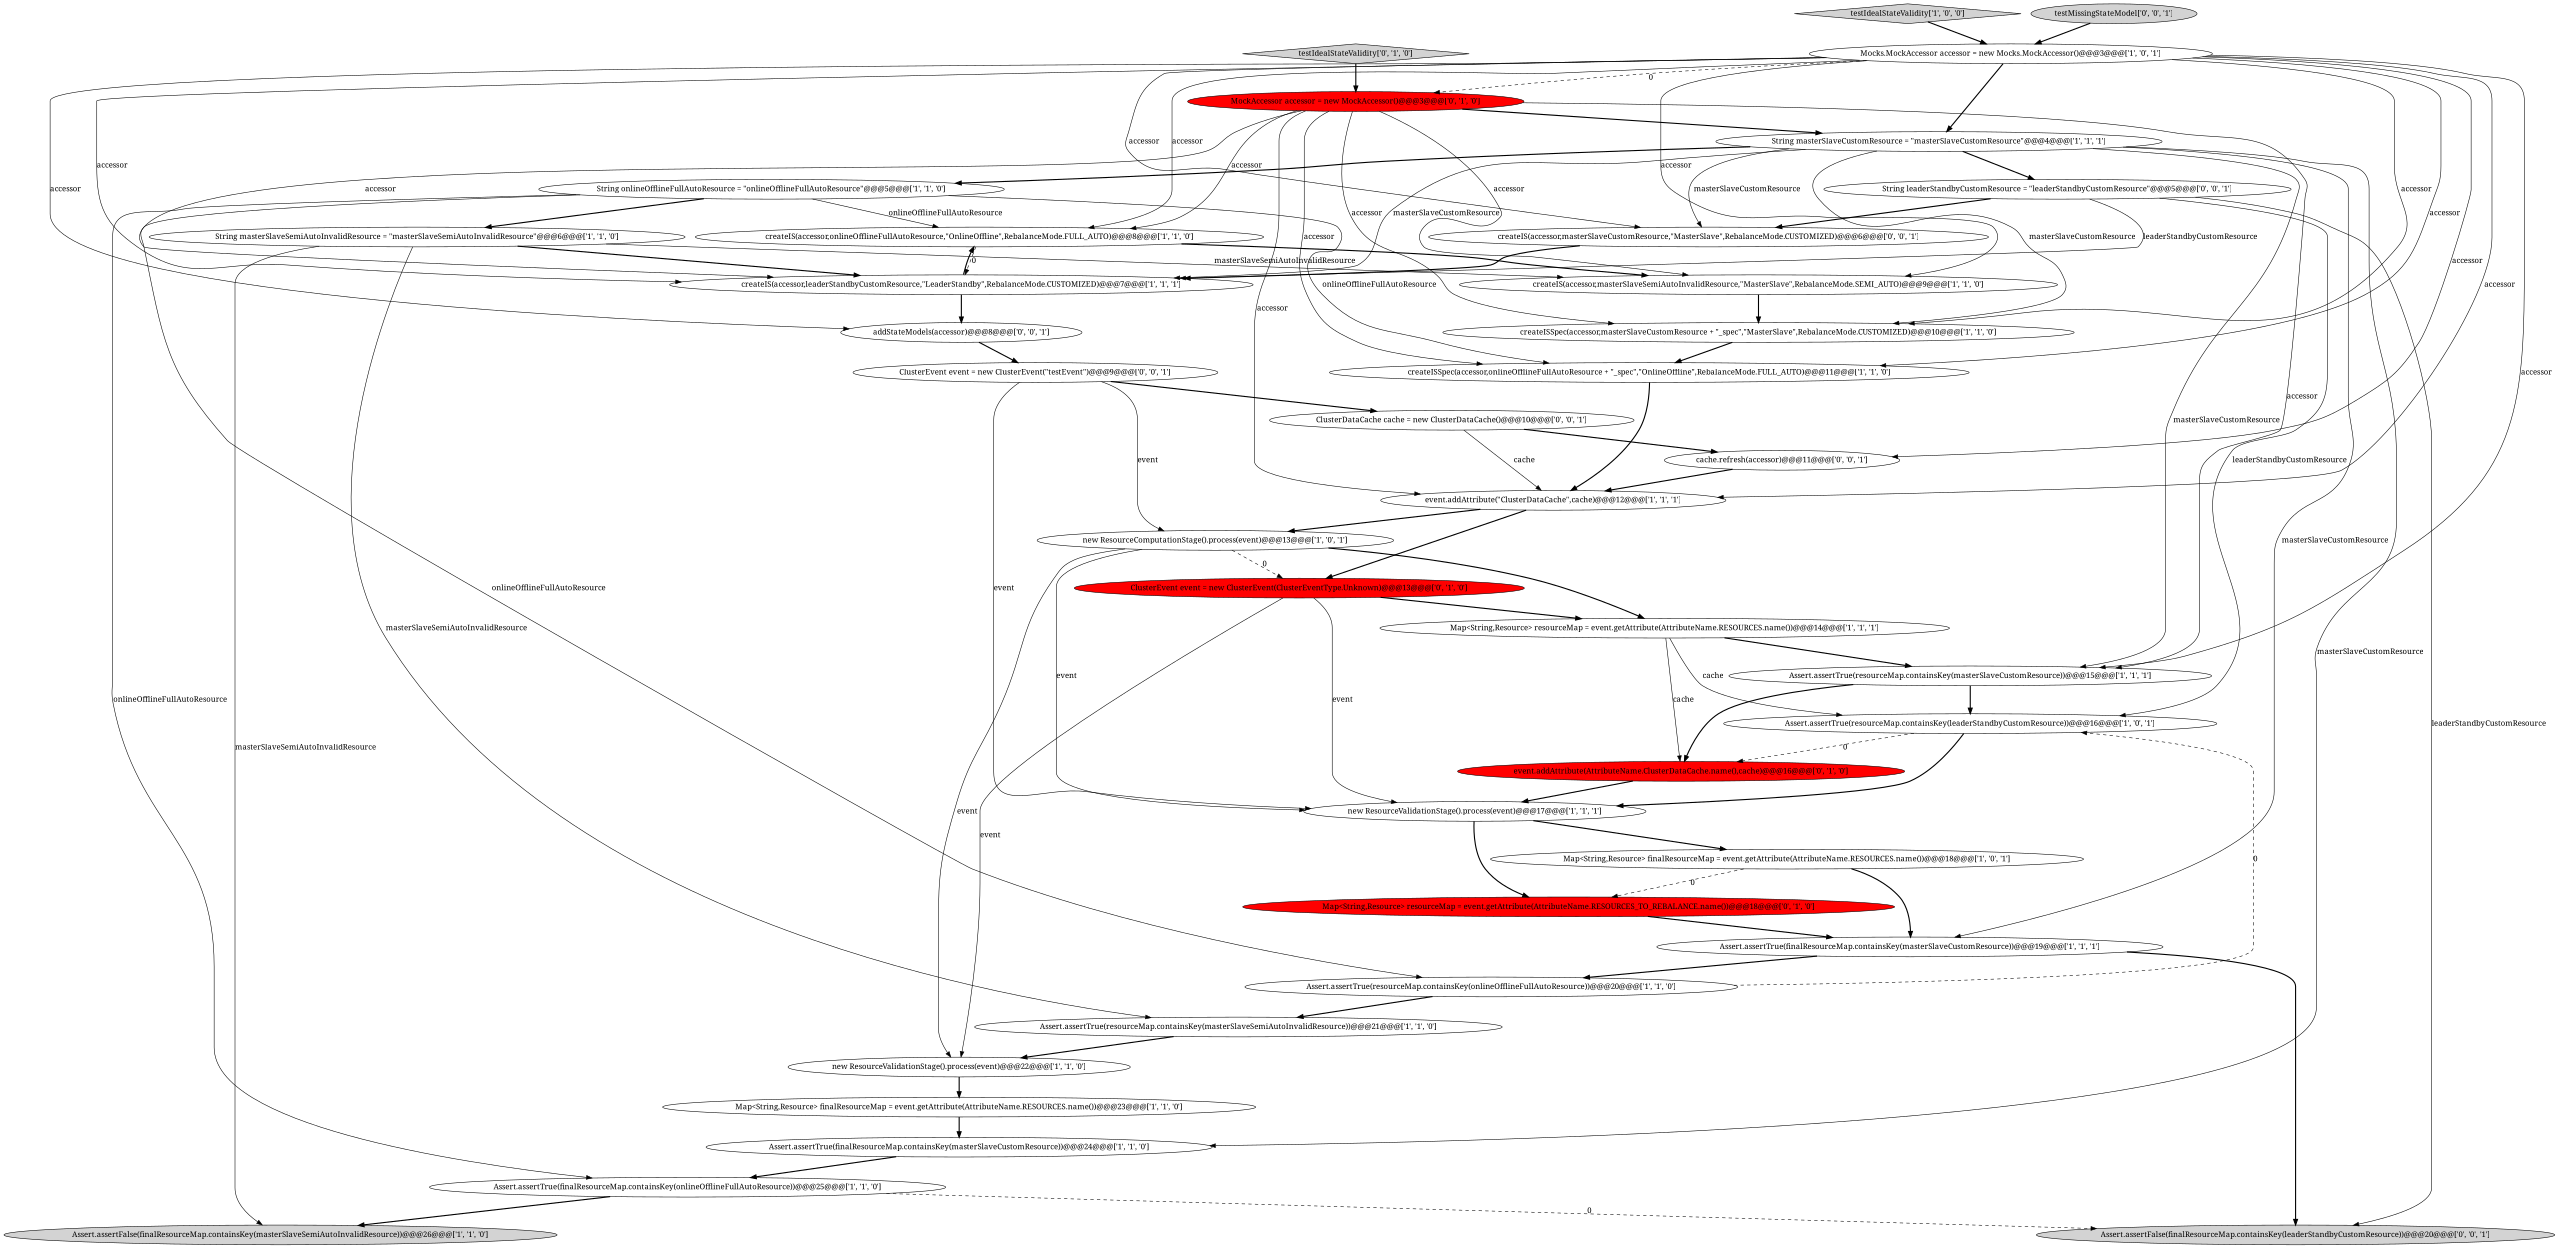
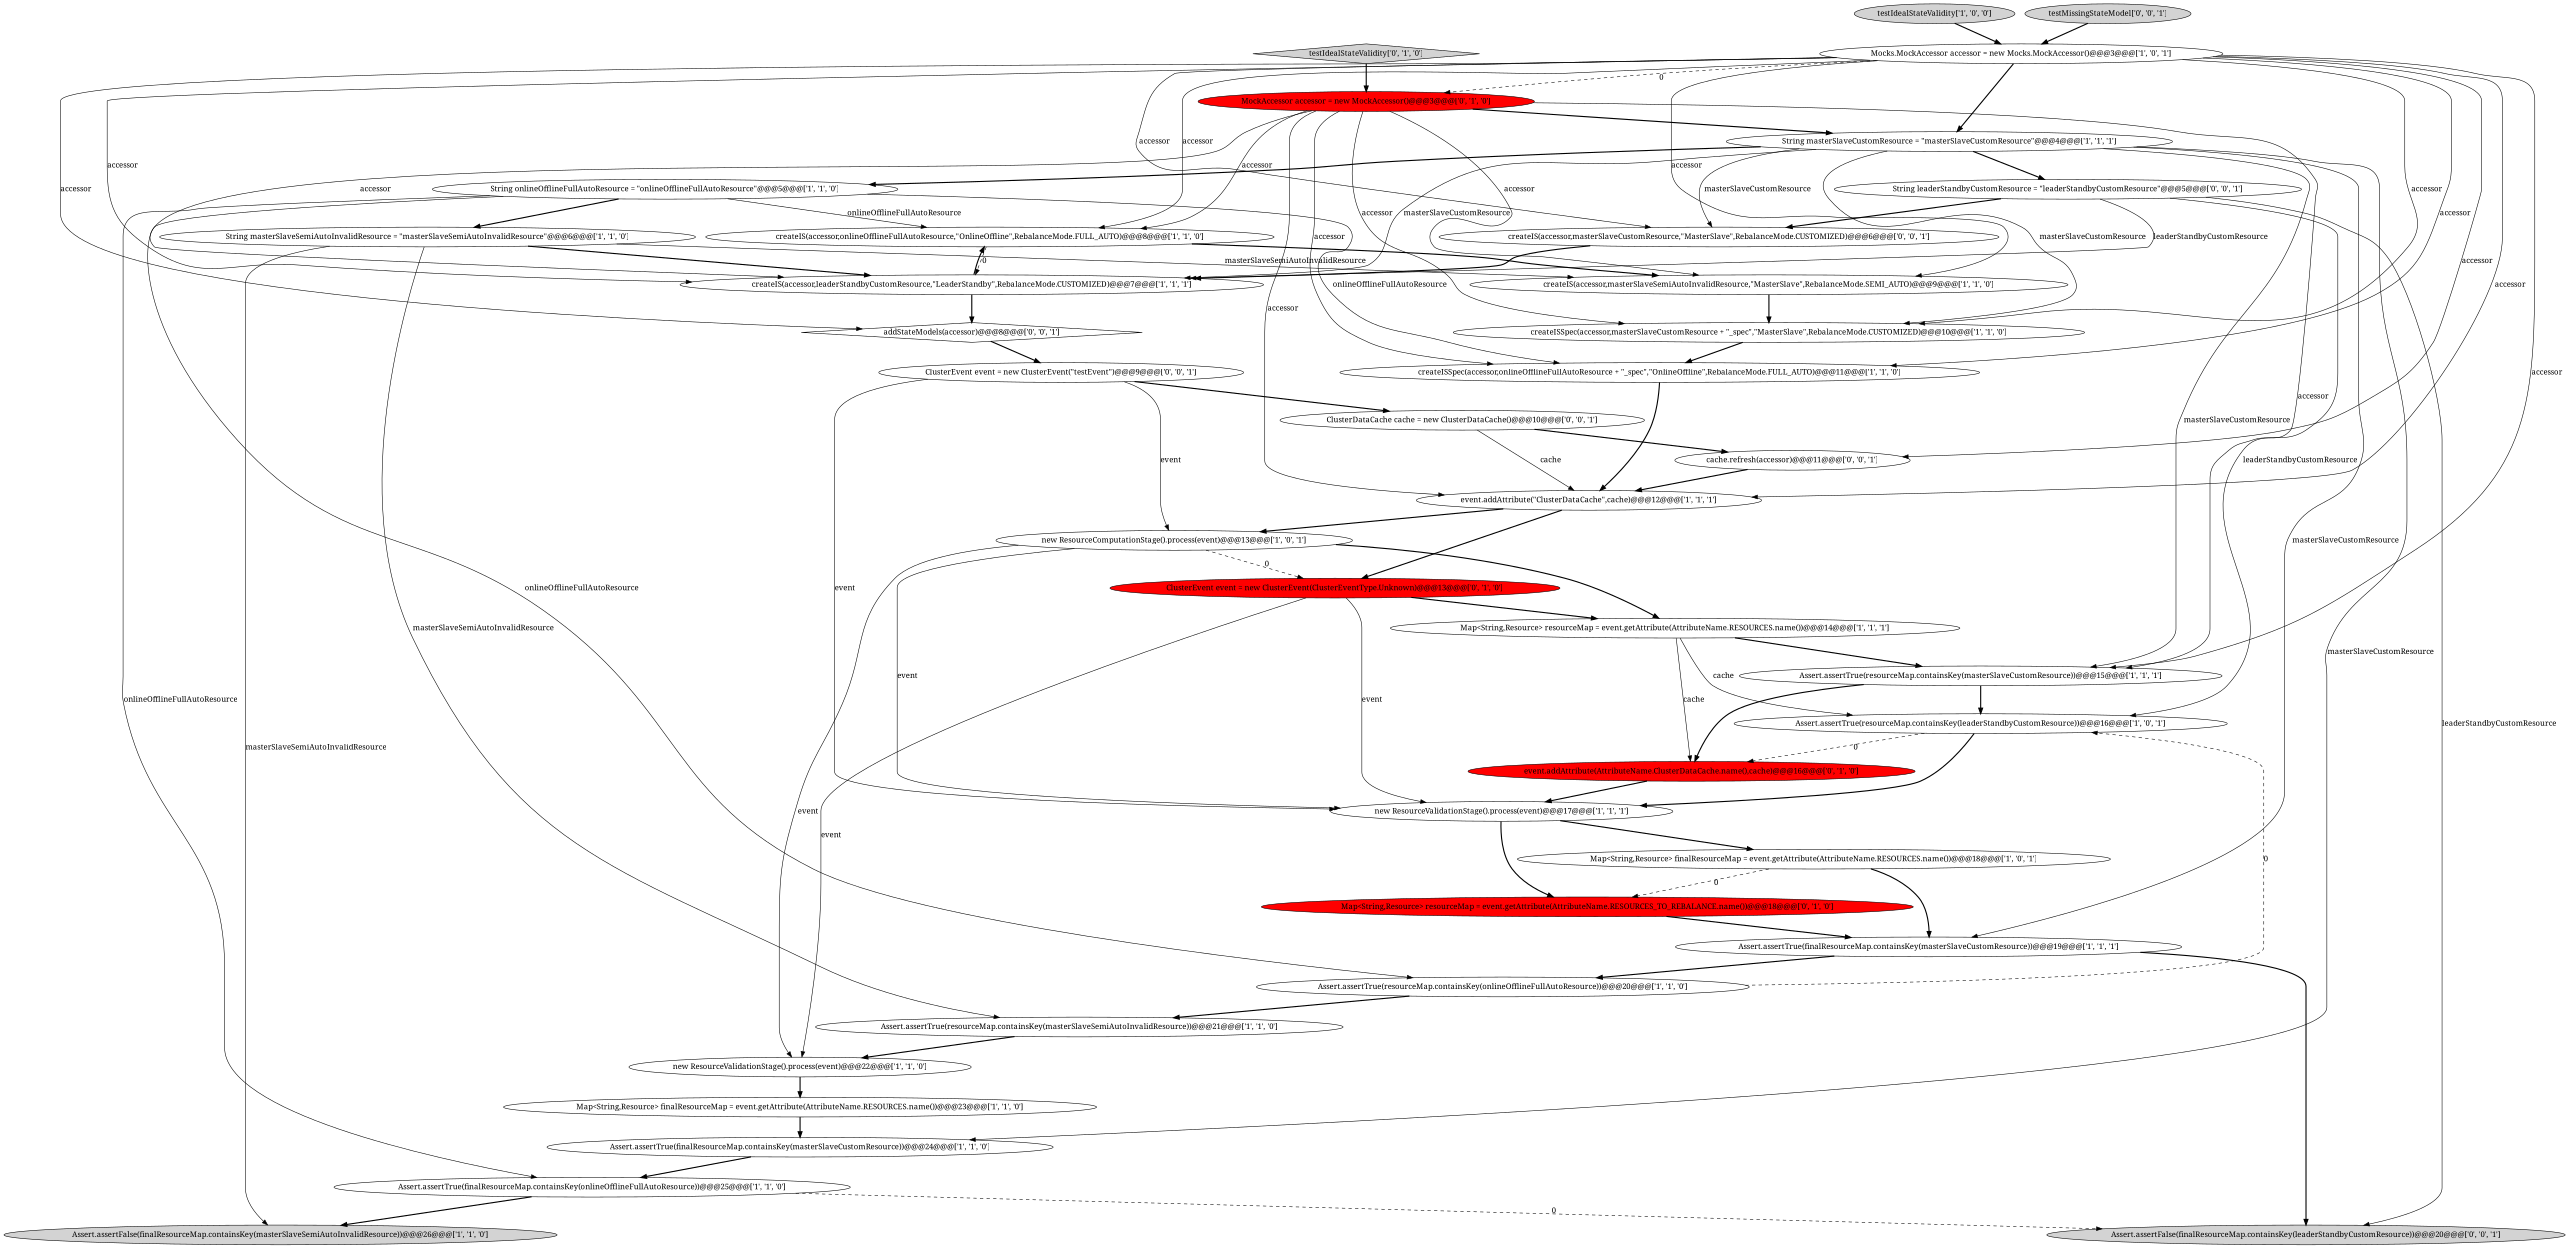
node "testIdealStateValidity['1', '0', '0']": shape diamond -> ellipse
node "addStateModels(accessor)@@@8@@@['0', '0', '1']": shape ellipse -> diamond
